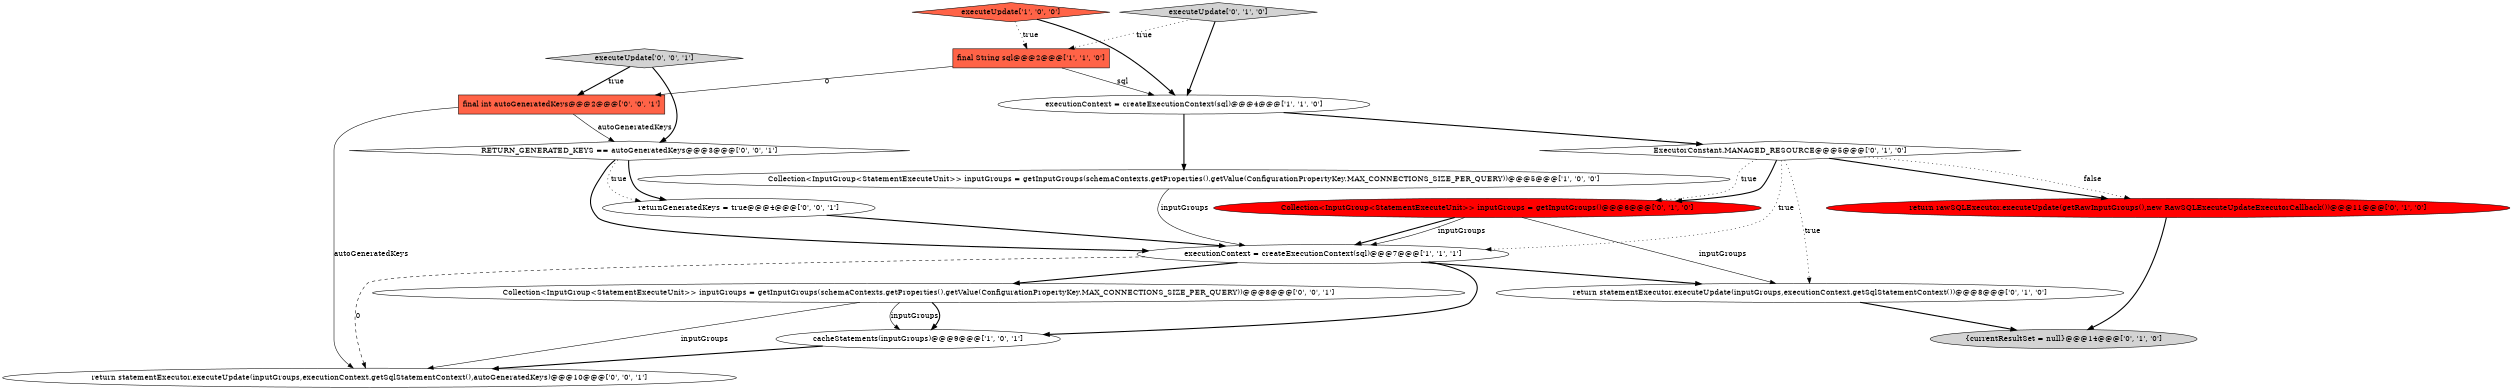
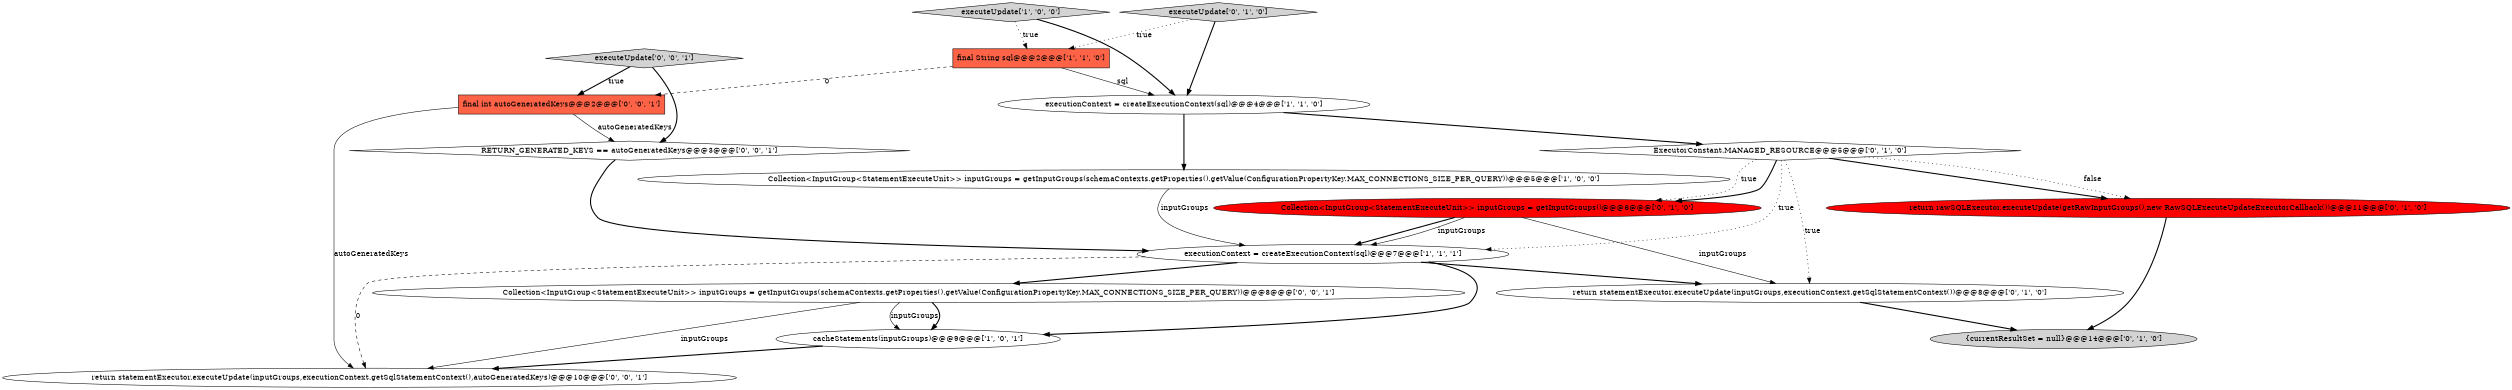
node "executeUpdate['1', '0', '0']": fillcolor tomato -> lightgray
edge "final String sql@@@2@@@['1', '1', '0']" -> "final int autoGeneratedKeys@@@2@@@['0', '0', '1']": style solid -> dashed
node "returnGeneratedKeys = true@@@4@@@['0', '0', '1']": removed
